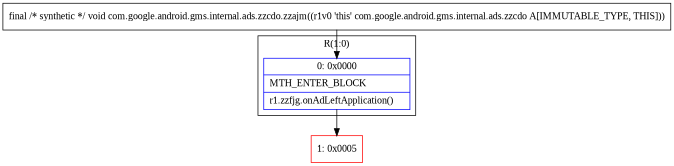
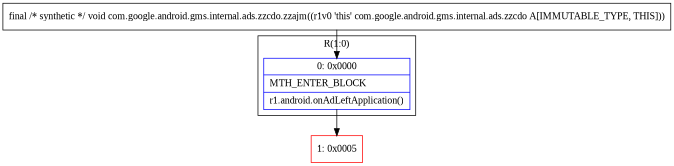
node "0: 0x0000": text "r1.zzfjg.onAdLeftApplication()" -> "r1.android.onAdLeftApplication()"
